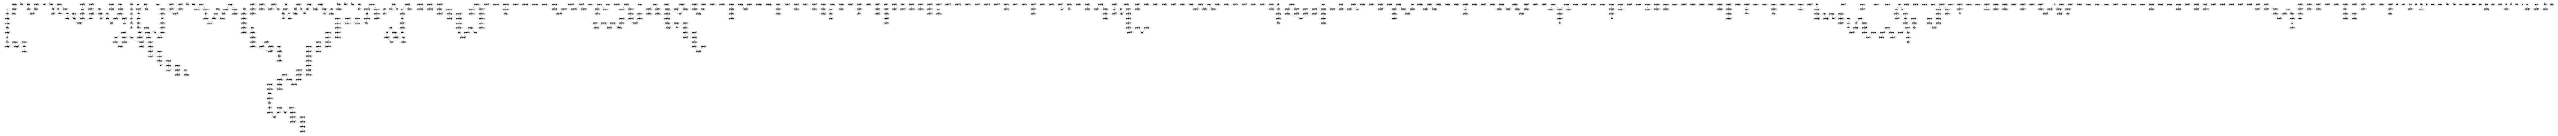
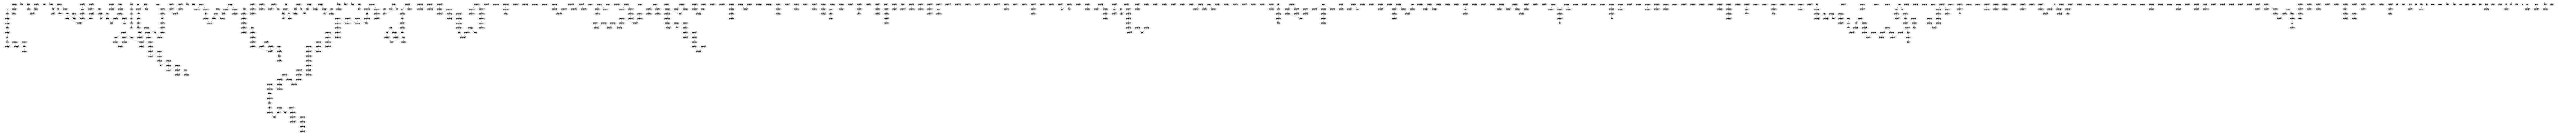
node "group_504": removed
node "dnaB_732": label "dnaB_732" -> "group_732"
